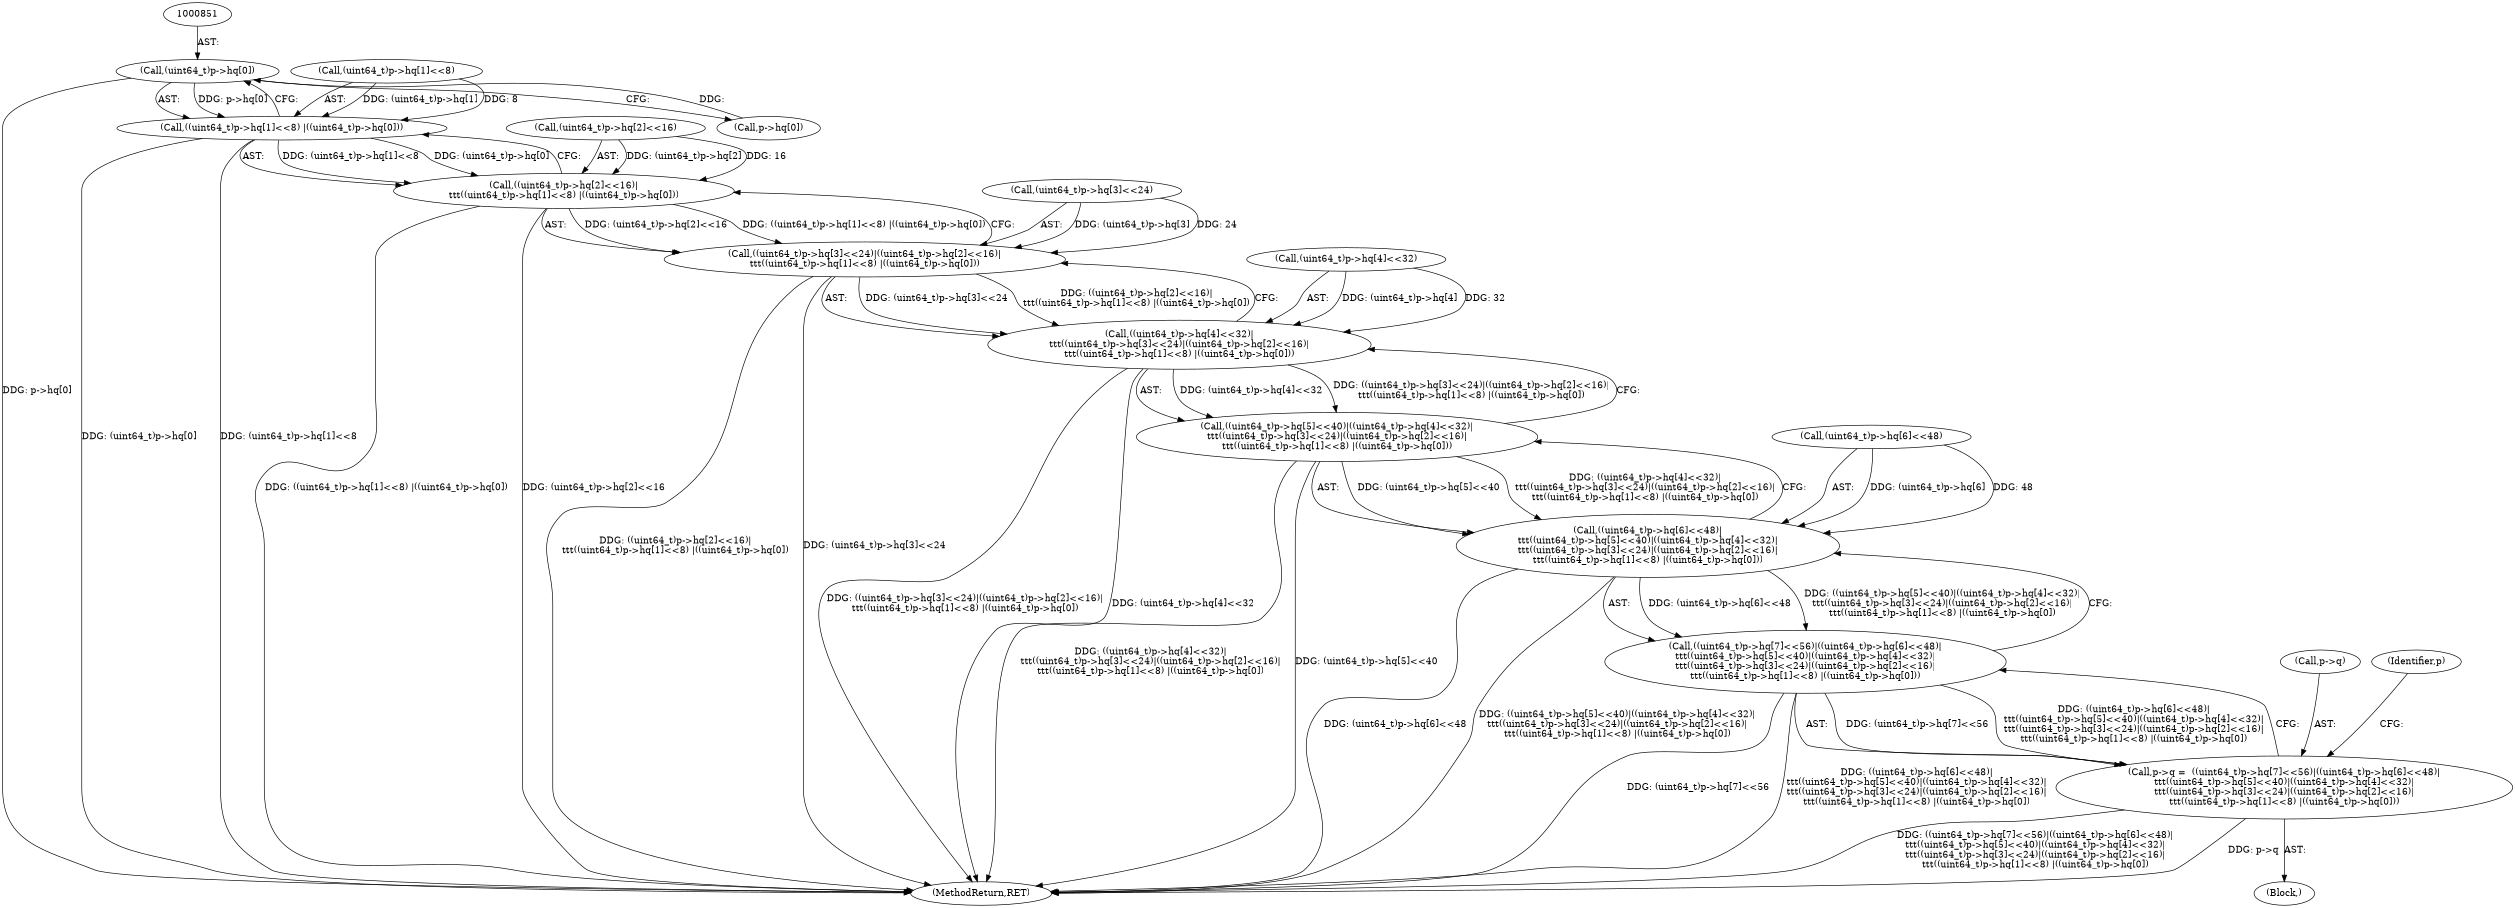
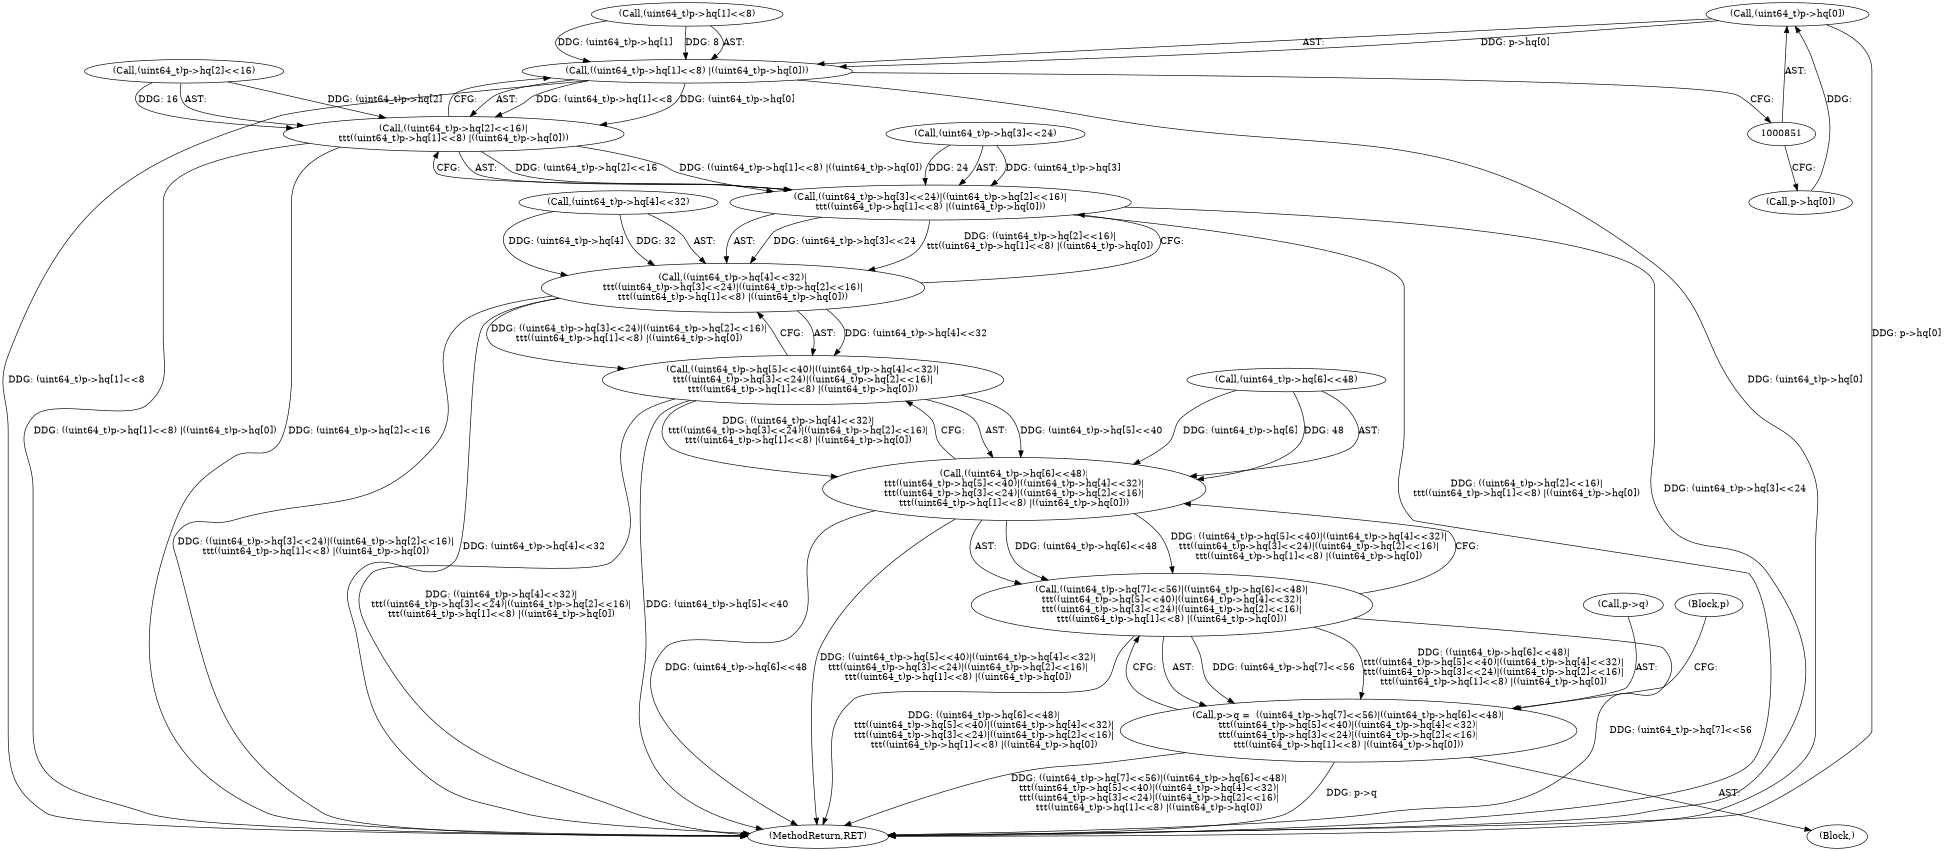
edge "(Call,(uint64_t)p->hq[0])" -> "(Call,p->hq[0])": now "1000851" -> "(Call,p->hq[0])"
edge "(Call,((uint64_t)p->hq[1]<<8) |((uint64_t)p->hq[0]))" -> "(Call,(uint64_t)p->hq[0])": now "(Call,((uint64_t)p->hq[1]<<8) |((uint64_t)p->hq[0]))" -> "1000851"
node "(Identifier,p)": label "(Identifier,p)" -> "(Block,p)"
